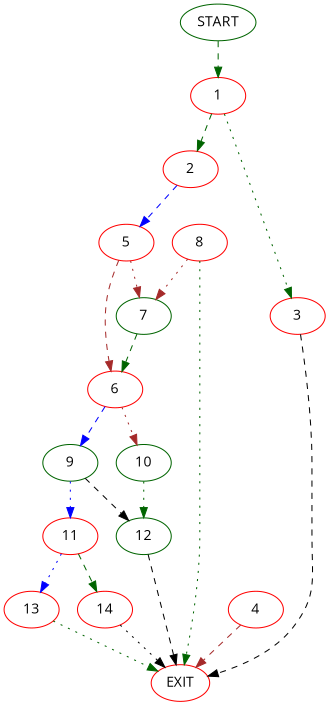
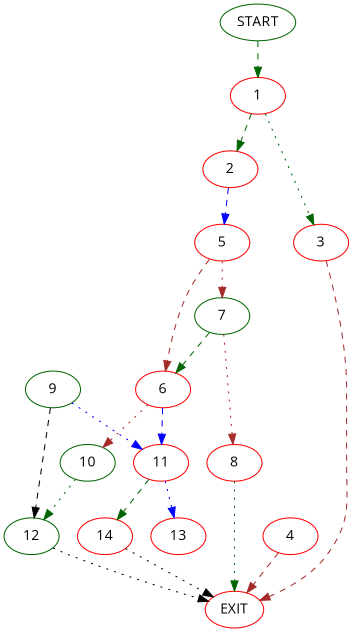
edge "8" -> "7": reversed
edge "6" -> "9": now "6" -> "11"
edge "3" -> "EXIT": color black -> brown
edge "12" -> "EXIT": style dashed -> dotted
edge "13" -> "EXIT": removed
